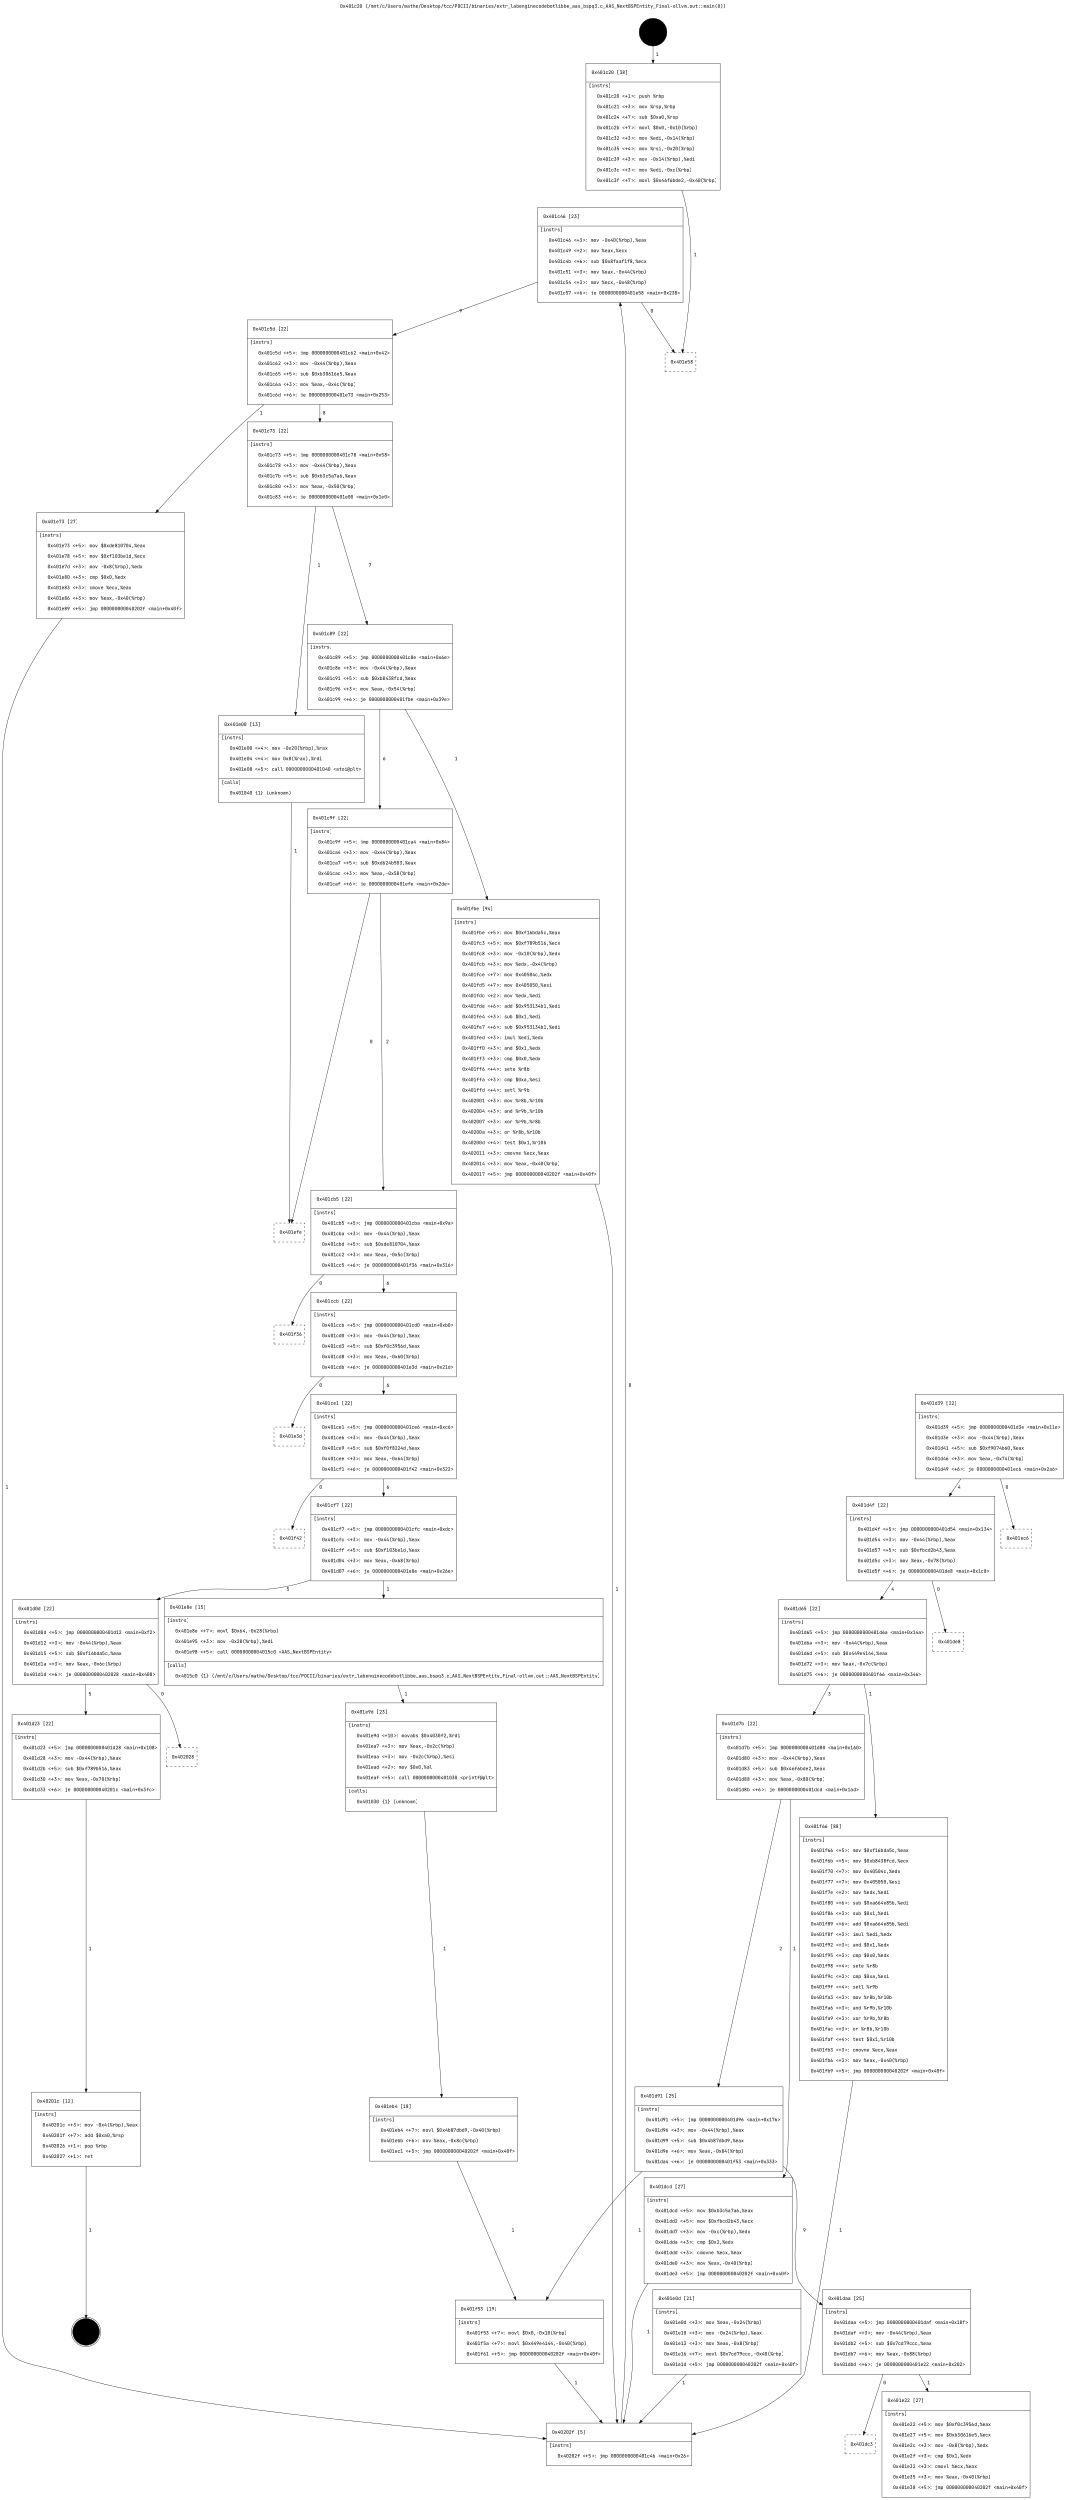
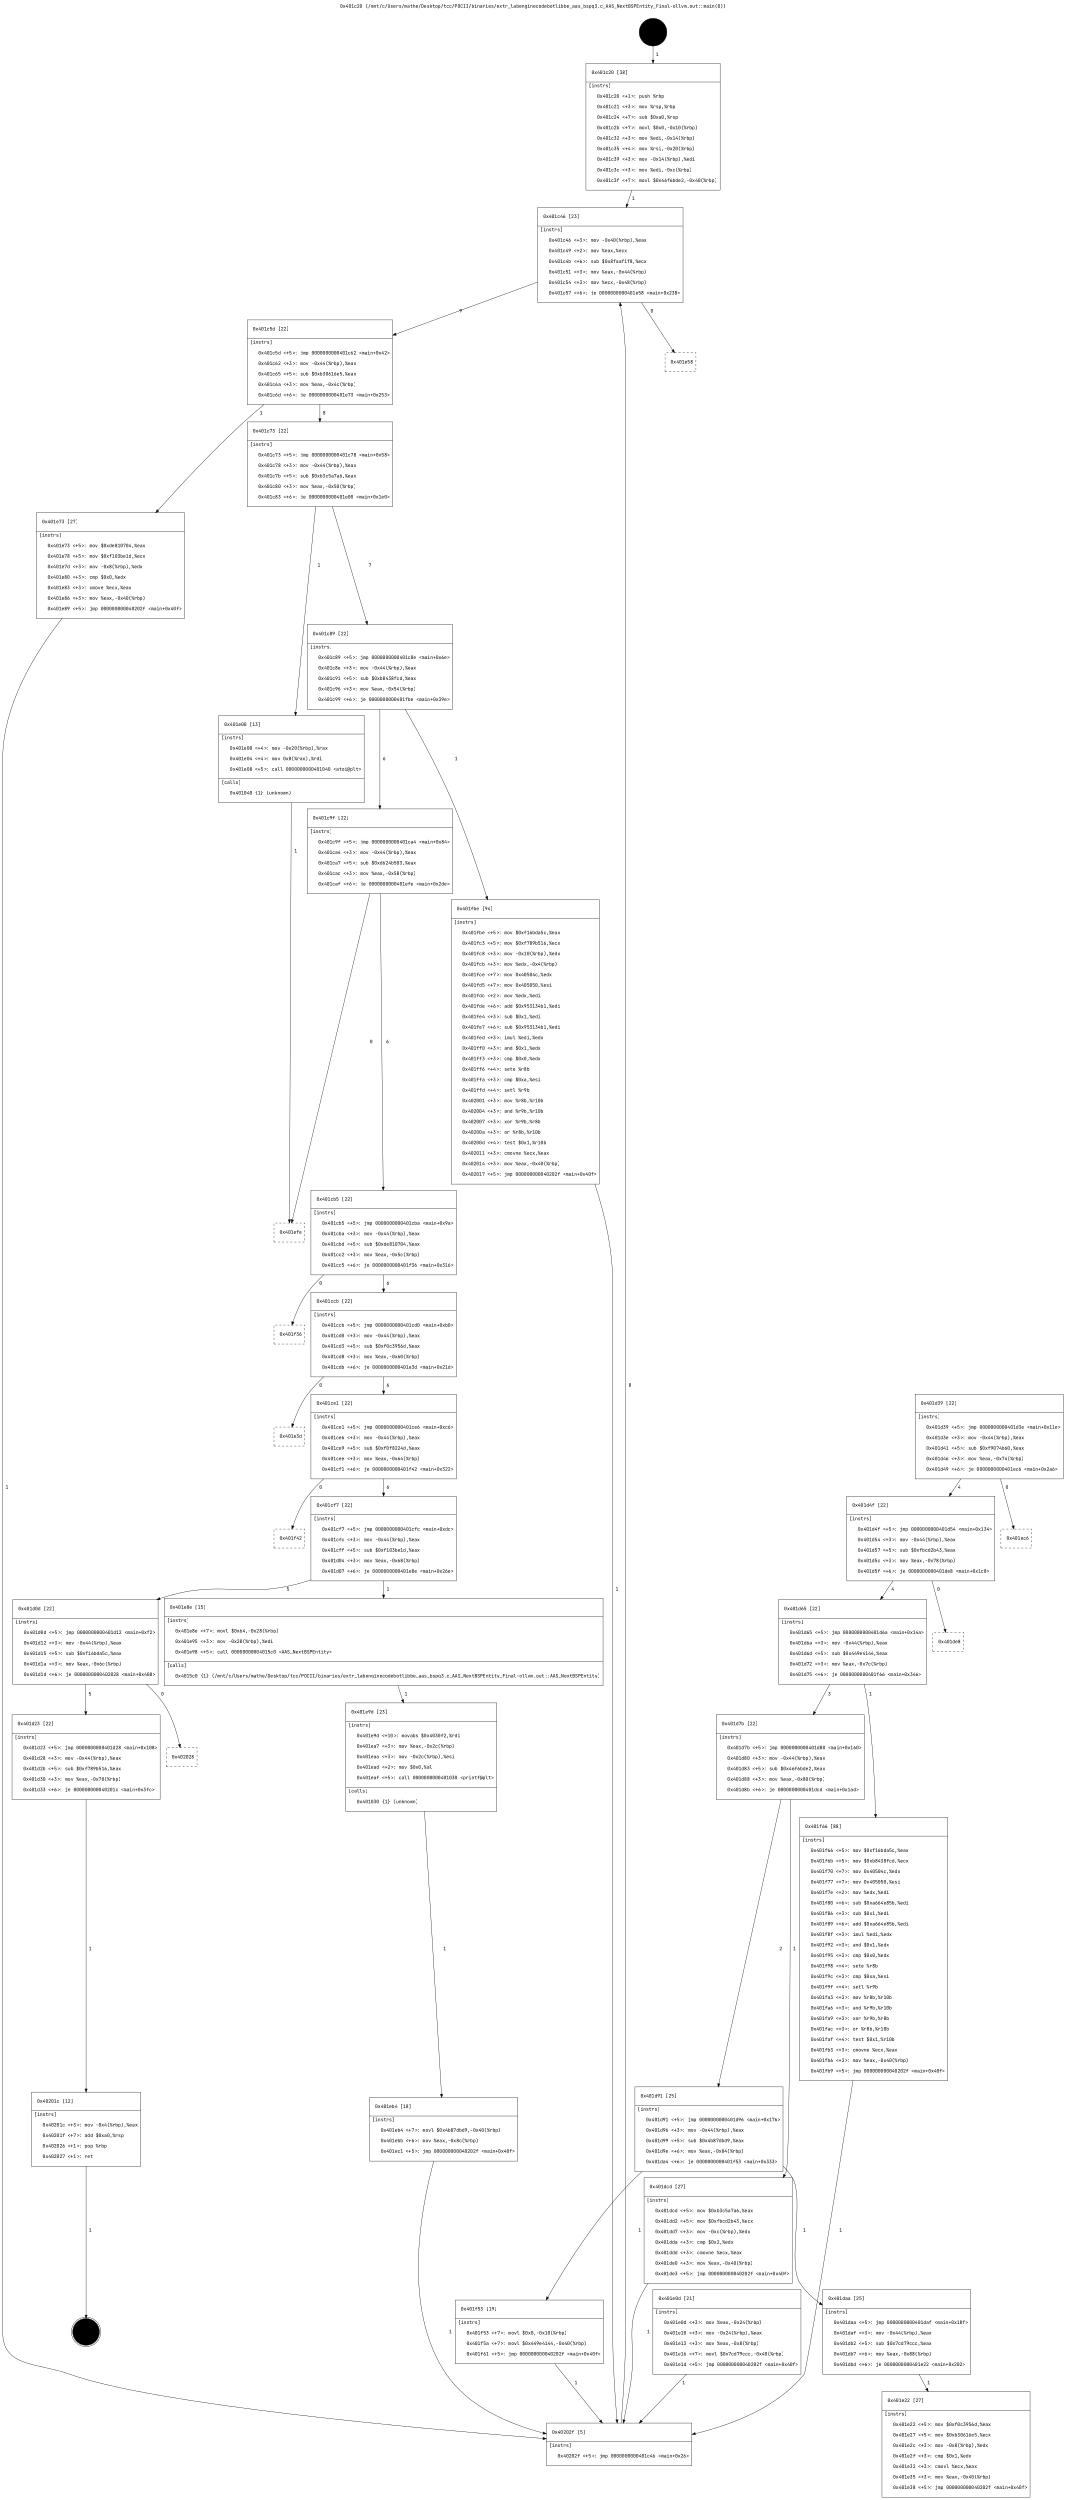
edge "0x401c20 [38]" -> "0x401e58": now "0x401c20 [38]" -> "0x401c46 [23]"
edge "0x401c9f [22]" -> "0x401cb5 [22]": label " 2" -> " 6"
edge "0x401eb4 [18]" -> "0x401f53 [19]": now "0x401eb4 [18]" -> "0x40202f [5]"
edge "0x401d91 [25]" -> "0x401daa [25]": label " 9" -> " 1"
node "0x401dc3": removed
